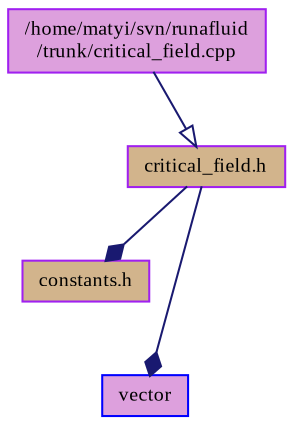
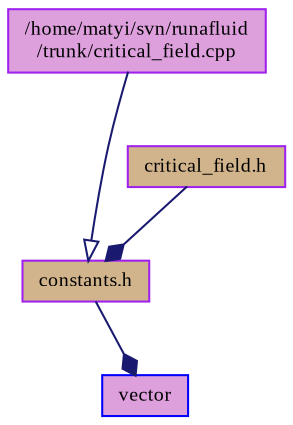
edge "/home/matyi/svn/runafluid /trunk/critical_field.cpp" -> "critical_field.h": now "/home/matyi/svn/runafluid /trunk/critical_field.cpp" -> "constants.h"
edge "critical_field.h" -> "vector": now "constants.h" -> "vector"
